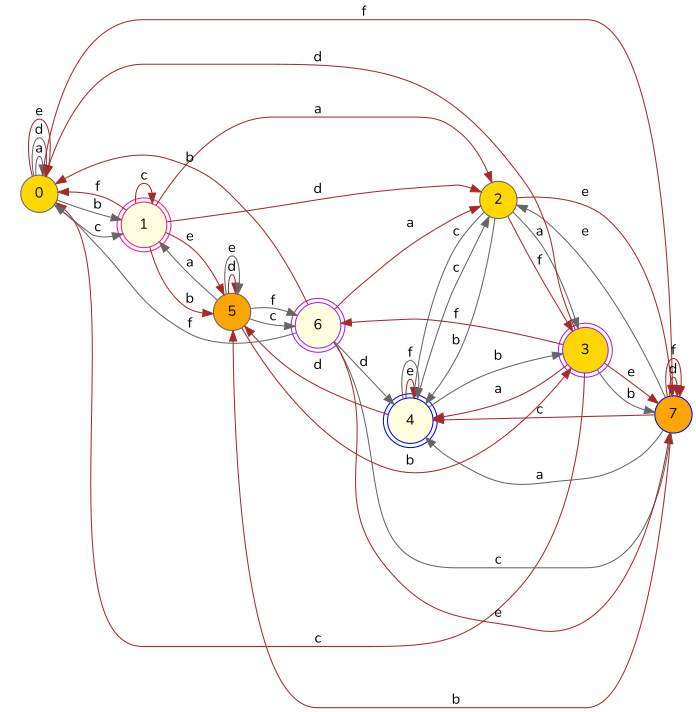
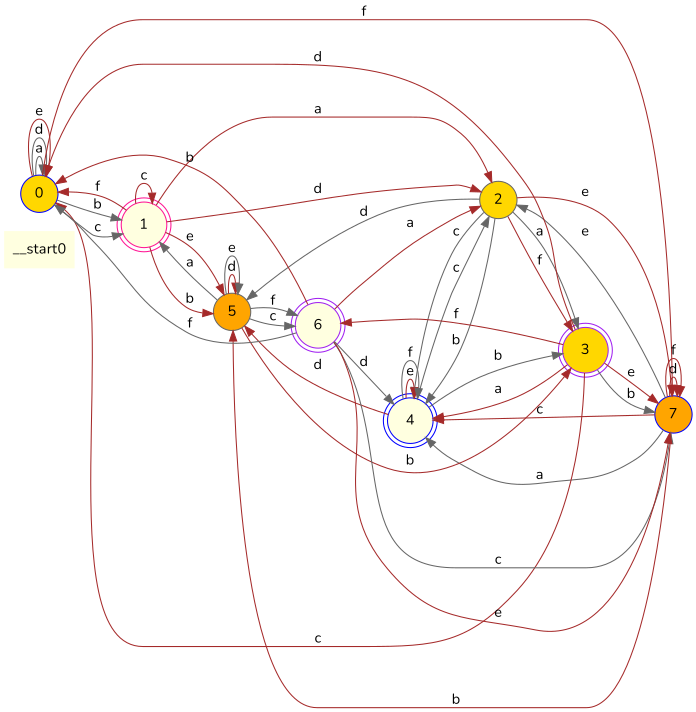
node "0": color gray40 -> blue
edge "2" -> "5": added, label "d"
node "__start0": added
